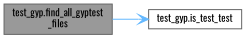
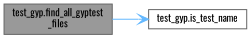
node "test_gyp.is_test_test": label "test_gyp.is_test_test" -> "test_gyp.is_test_name"
